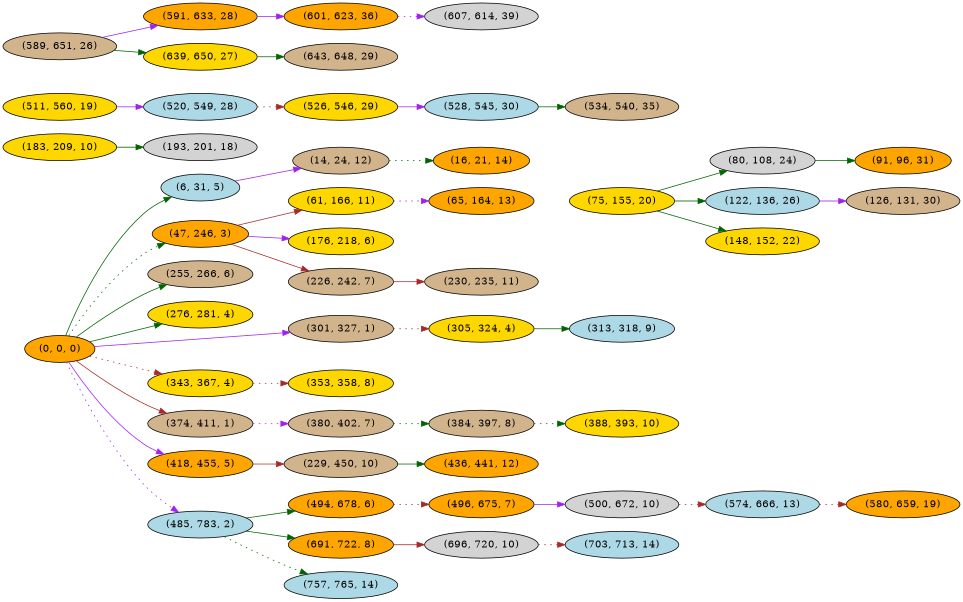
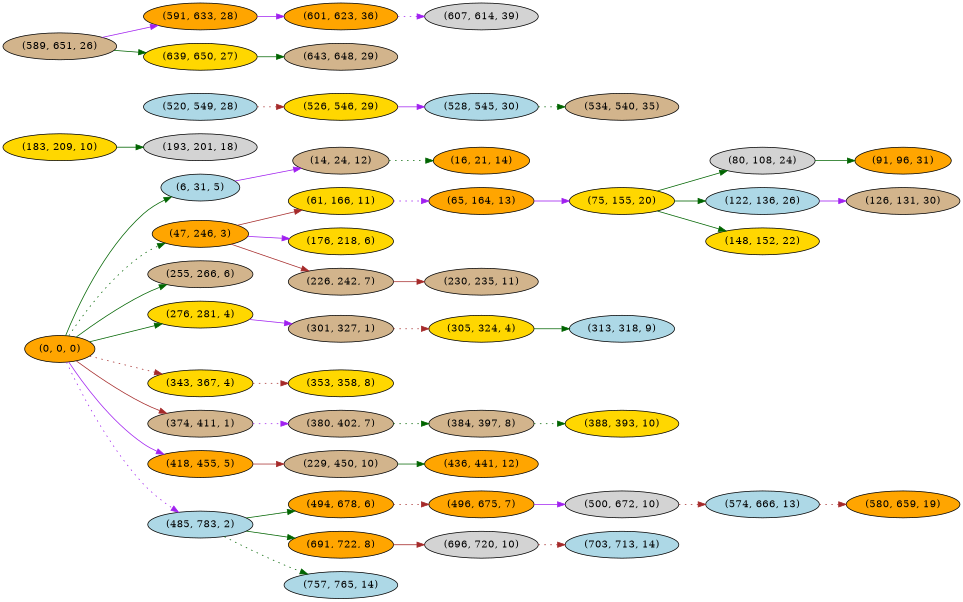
node "(511, 560, 19)": removed
edge "(528, 545, 30)" -> "(534, 540, 35)": style solid -> dotted
edge "(65, 164, 13)" -> "(75, 155, 20)": added
edge "(0, 0, 0)" -> "(301, 327, 1)": now "(276, 281, 4)" -> "(301, 327, 1)"
